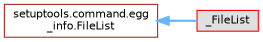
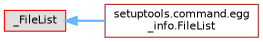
edge "_FileList" -> "setuptools.command.egg _info.FileList": reversed
